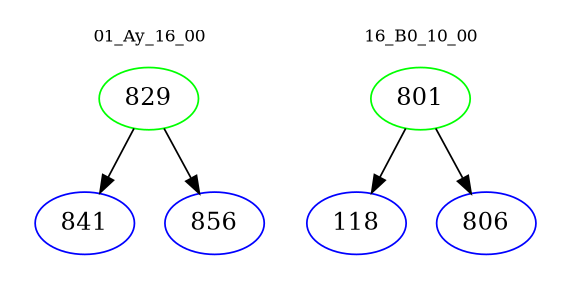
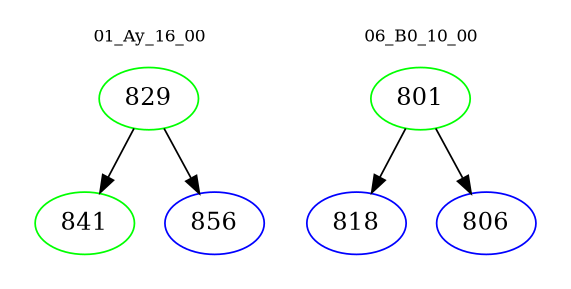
cluster "16_B0_10_00": label "16_B0_10_00" -> "06_B0_10_00"
node "841": color blue -> green
node "118": label "118" -> "818"
